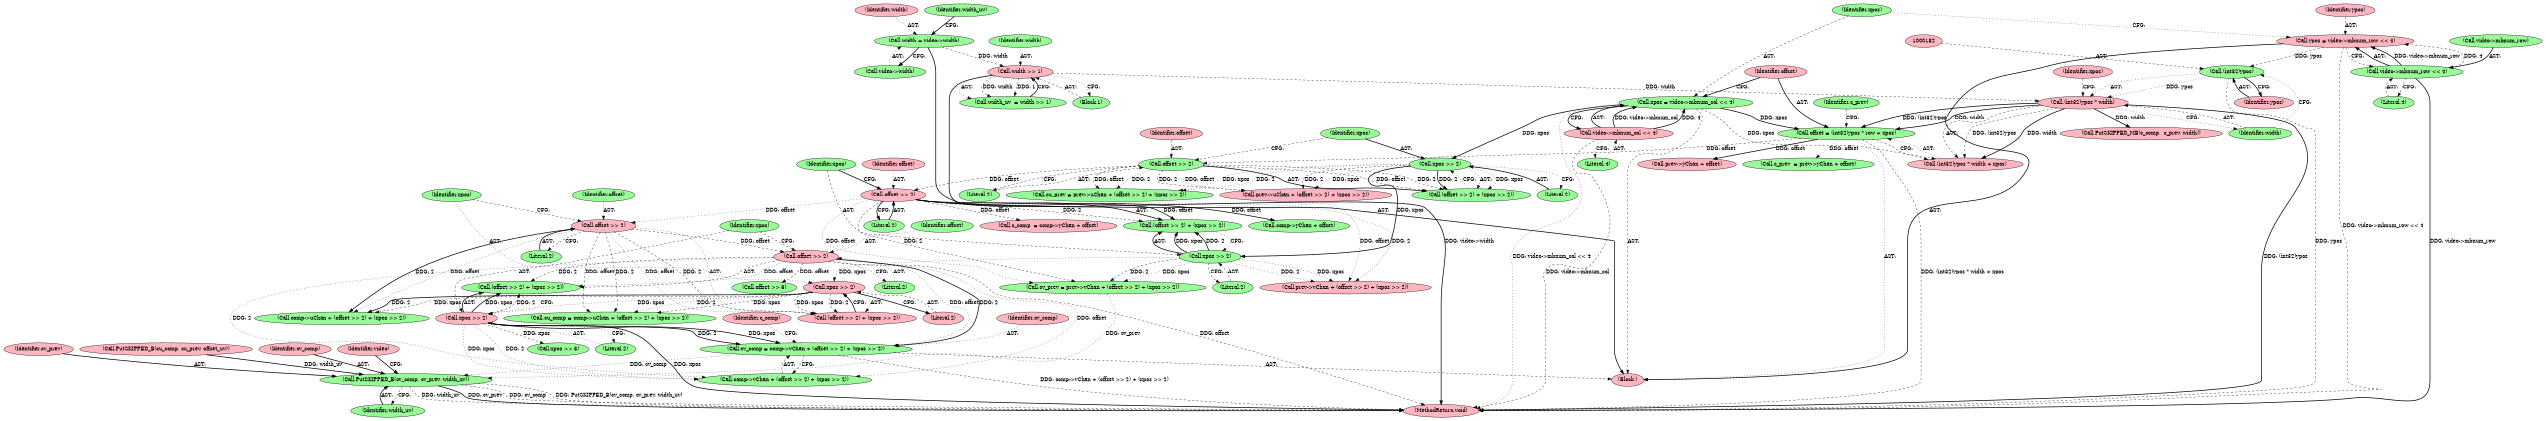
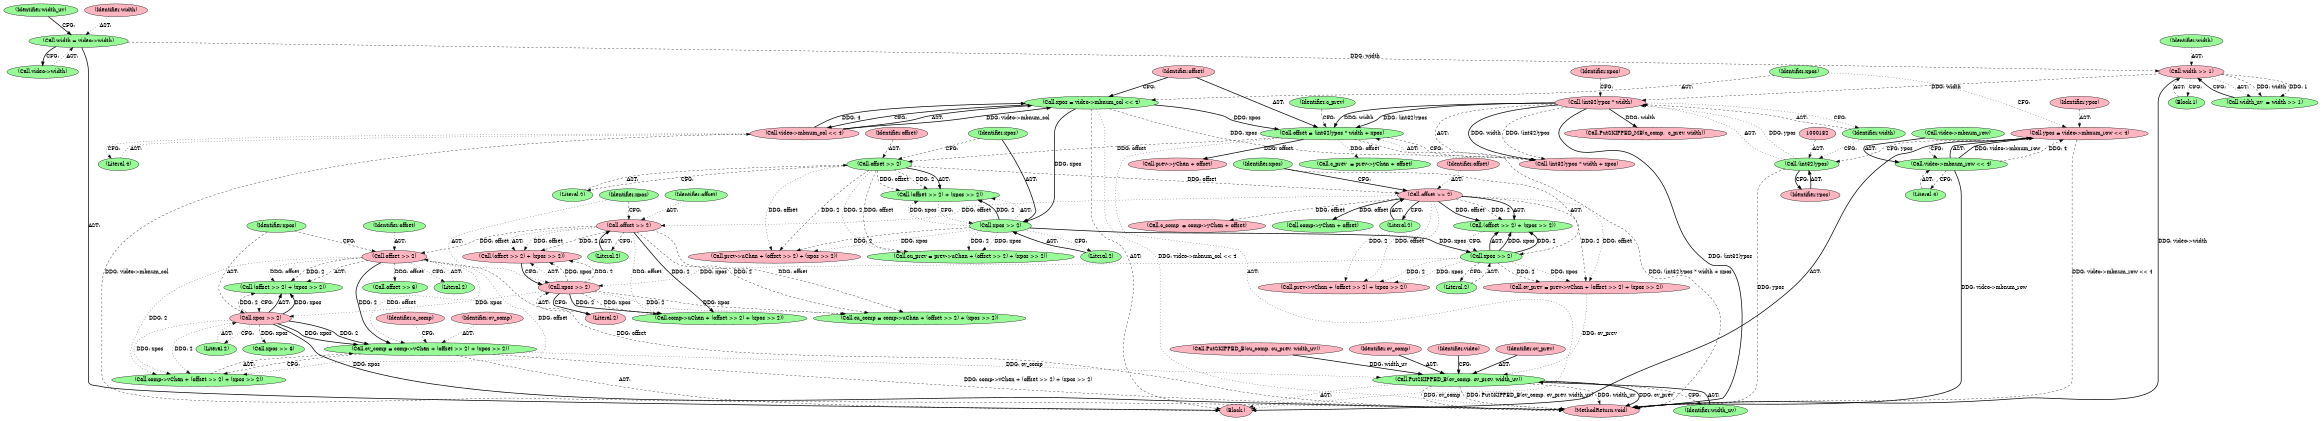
edge "(Call,ypos = video->mbnum_row << 4)" -> "(Call,(int32)ypos)": label "DDG: ypos" -> "CFG: ypos"
node "(Call,offset = (int32)ypos * row + xpos)": label "(Call,offset = (int32)ypos * row + xpos)" -> "(Call,offset = (int32)ypos * width + xpos)"
node "(Call,cv_prev = prev->vChan + (offset >> 2) + (xpos >> 2))": fillcolor palegreen -> lightpink
node "(Call,PutSKIPPED_B(cu_comp, cu_prev, offset_uv))": label "(Call,PutSKIPPED_B(cu_comp, cu_prev, offset_uv))" -> "(Call,PutSKIPPED_B(cu_comp, cu_prev, width_uv))"
edge "(Call,PutSKIPPED_B(cv_comp, cv_prev, width_uv))" -> "(Block,)": added, label "AST:"
